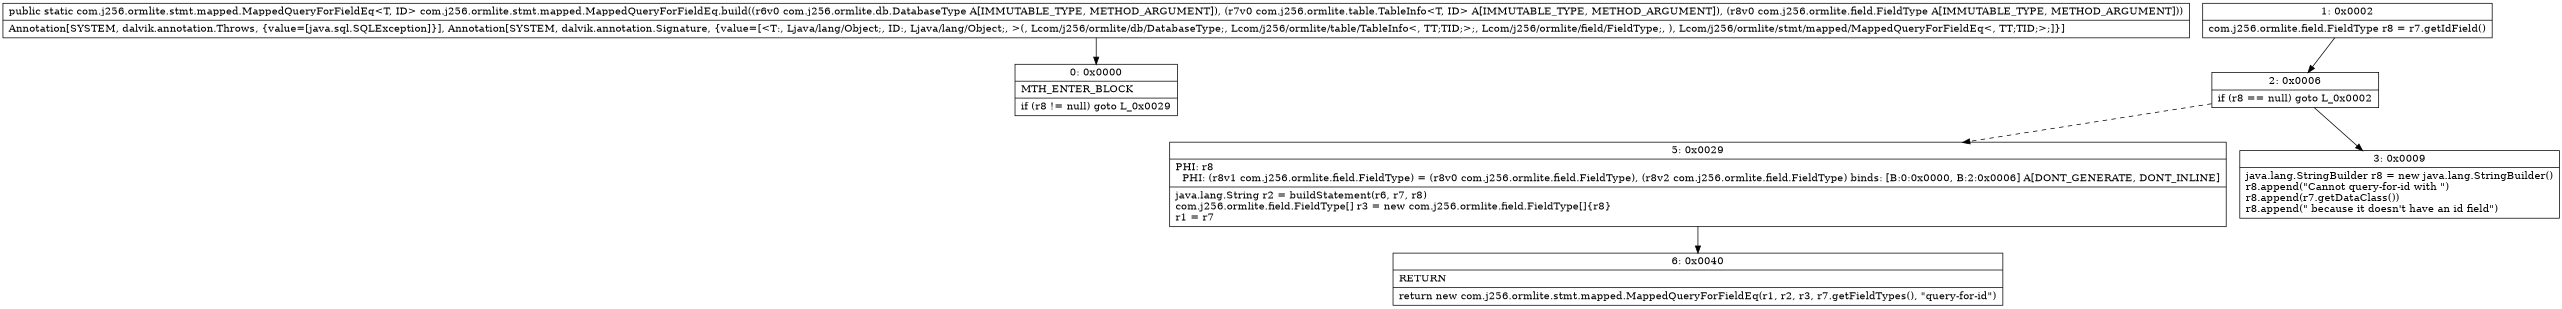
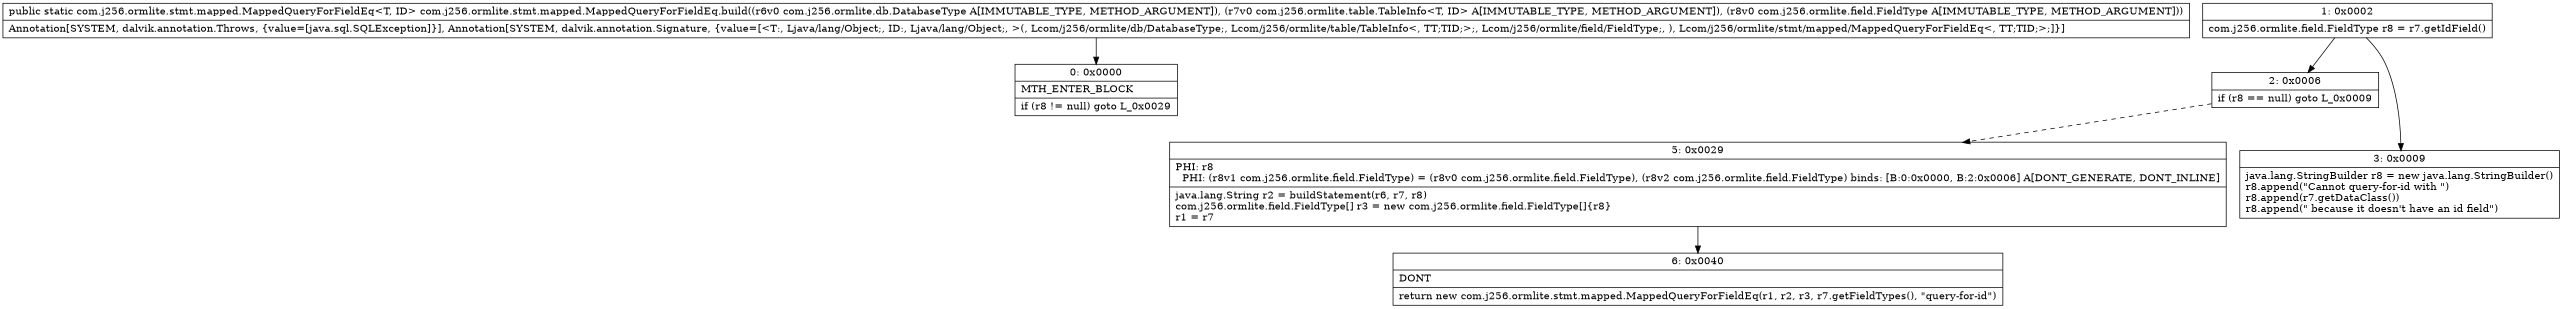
node "2: 0x0006": text "if (r8 == null) goto L_0x0002" -> "if (r8 == null) goto L_0x0009"
edge "2: 0x0006" -> "3: 0x0009": now "1: 0x0002" -> "3: 0x0009"
node "6: 0x0040": text "RETURN" -> "DONT"
